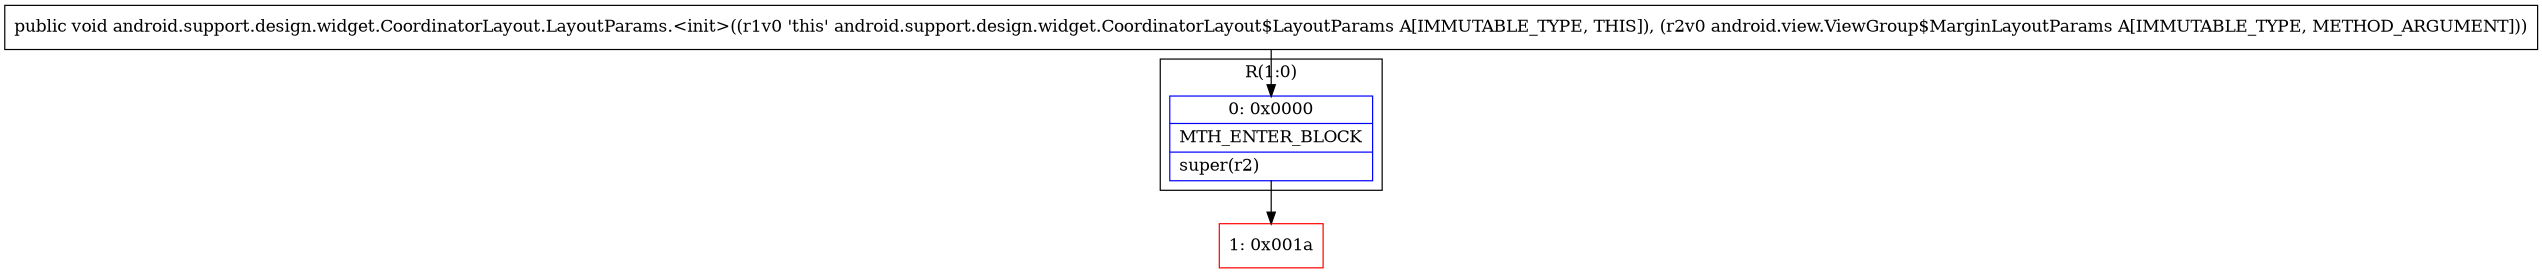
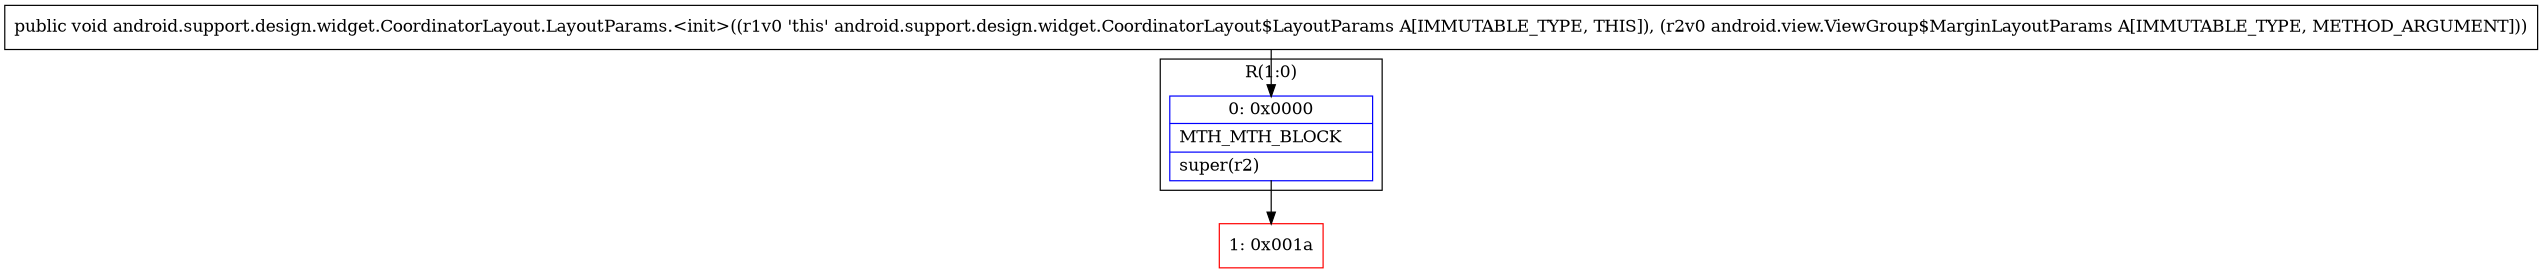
node "0: 0x0000": text "MTH_ENTER_BLOCK" -> "MTH_MTH_BLOCK"
